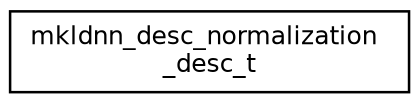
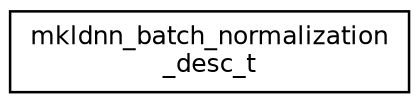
node "mkldnn_desc_normalization _desc_t": label "mkldnn_desc_normalization _desc_t" -> "mkldnn_batch_normalization _desc_t"
